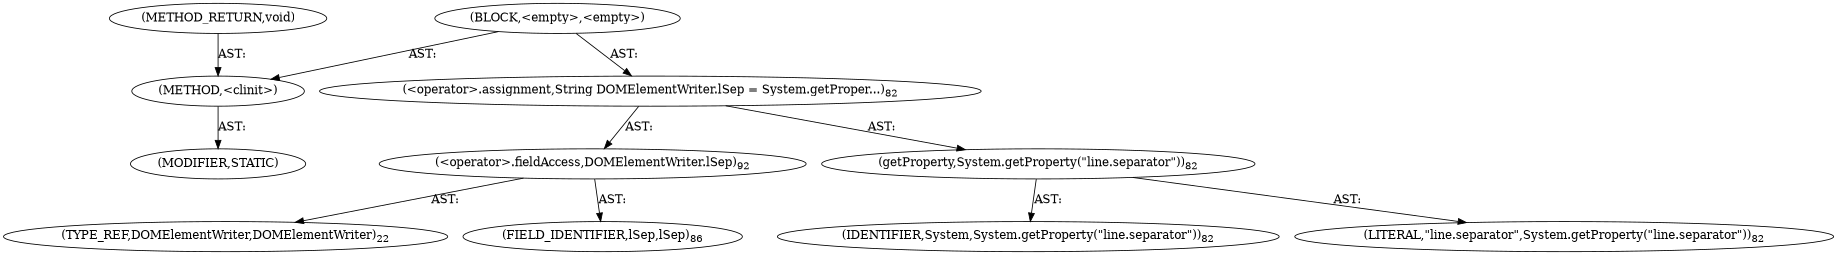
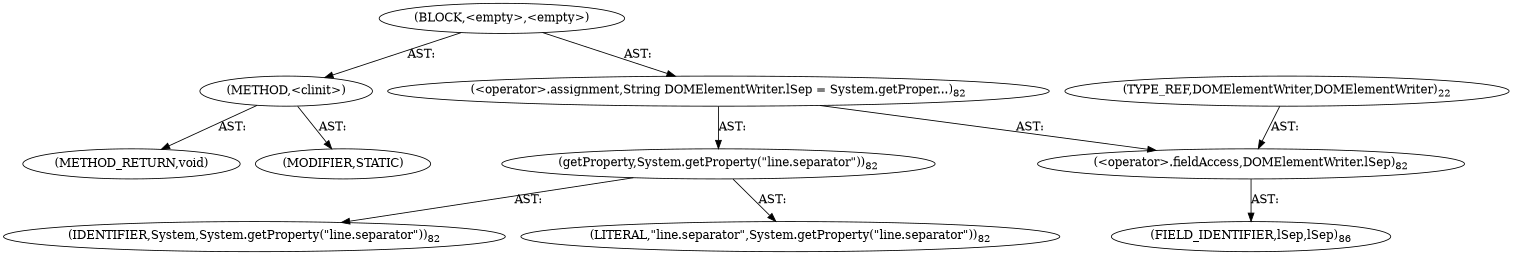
edge "(METHOD_RETURN,void)" -> "(METHOD,<clinit>)": reversed
node "(<operator>.fieldAccess,DOMElementWriter.lSep)": text "92" -> "82"
edge "(<operator>.fieldAccess,DOMElementWriter.lSep)" -> "(TYPE_REF,DOMElementWriter,DOMElementWriter)": reversed
